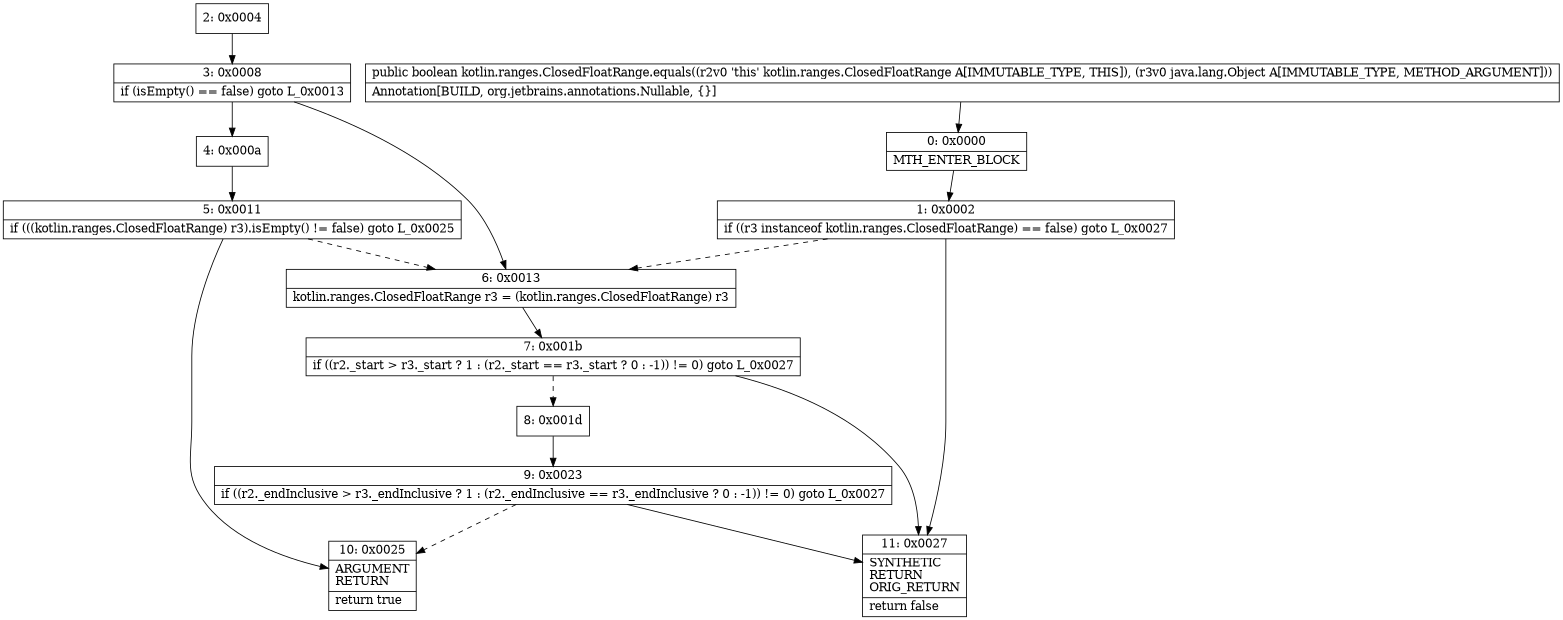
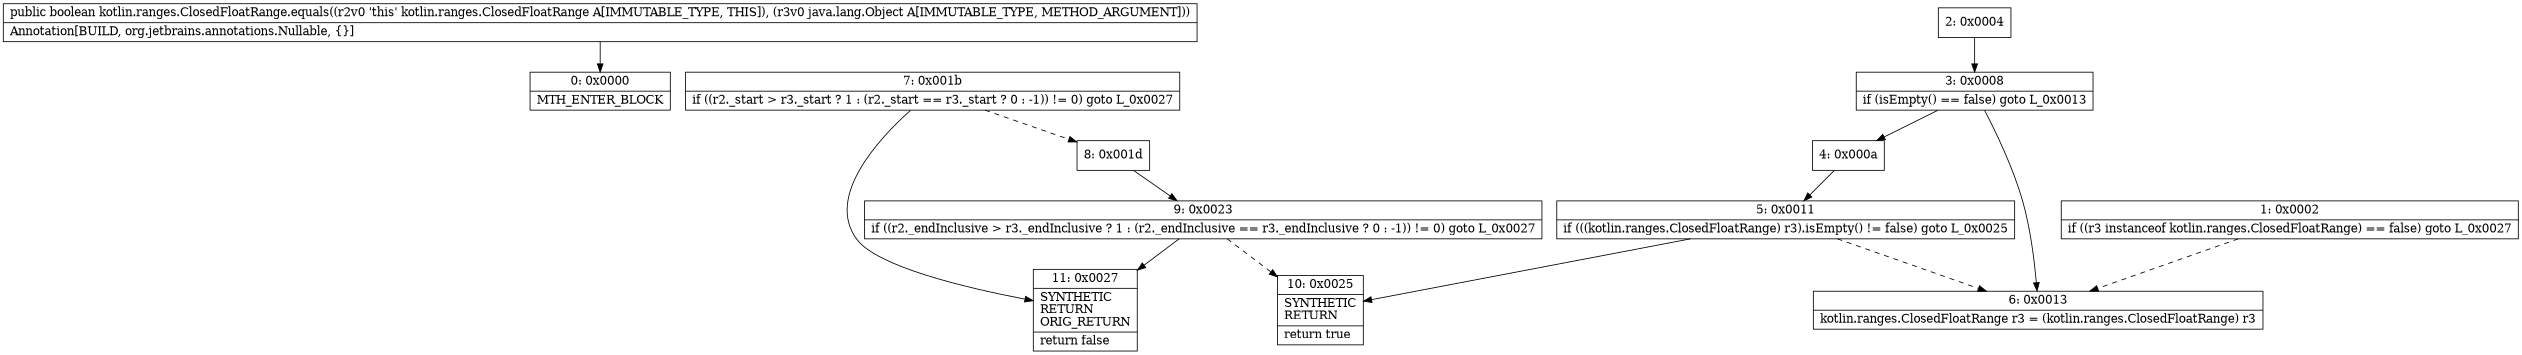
edge "0: 0x0000" -> "1: 0x0002": removed
edge "6: 0x0013" -> "7: 0x001b": removed
edge "1: 0x0002" -> "11: 0x0027": removed
node "10: 0x0025": text "ARGUMENT" -> "SYNTHETIC"
